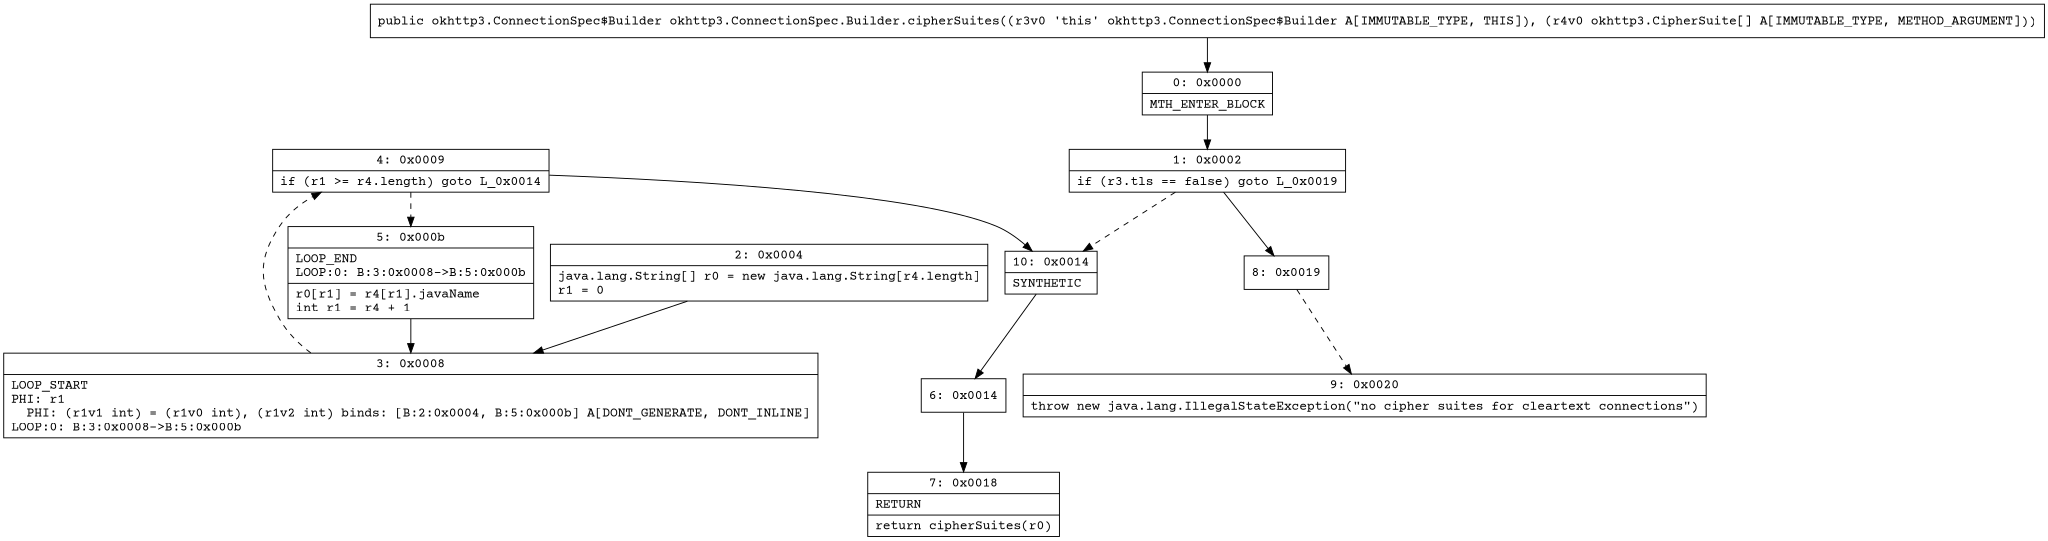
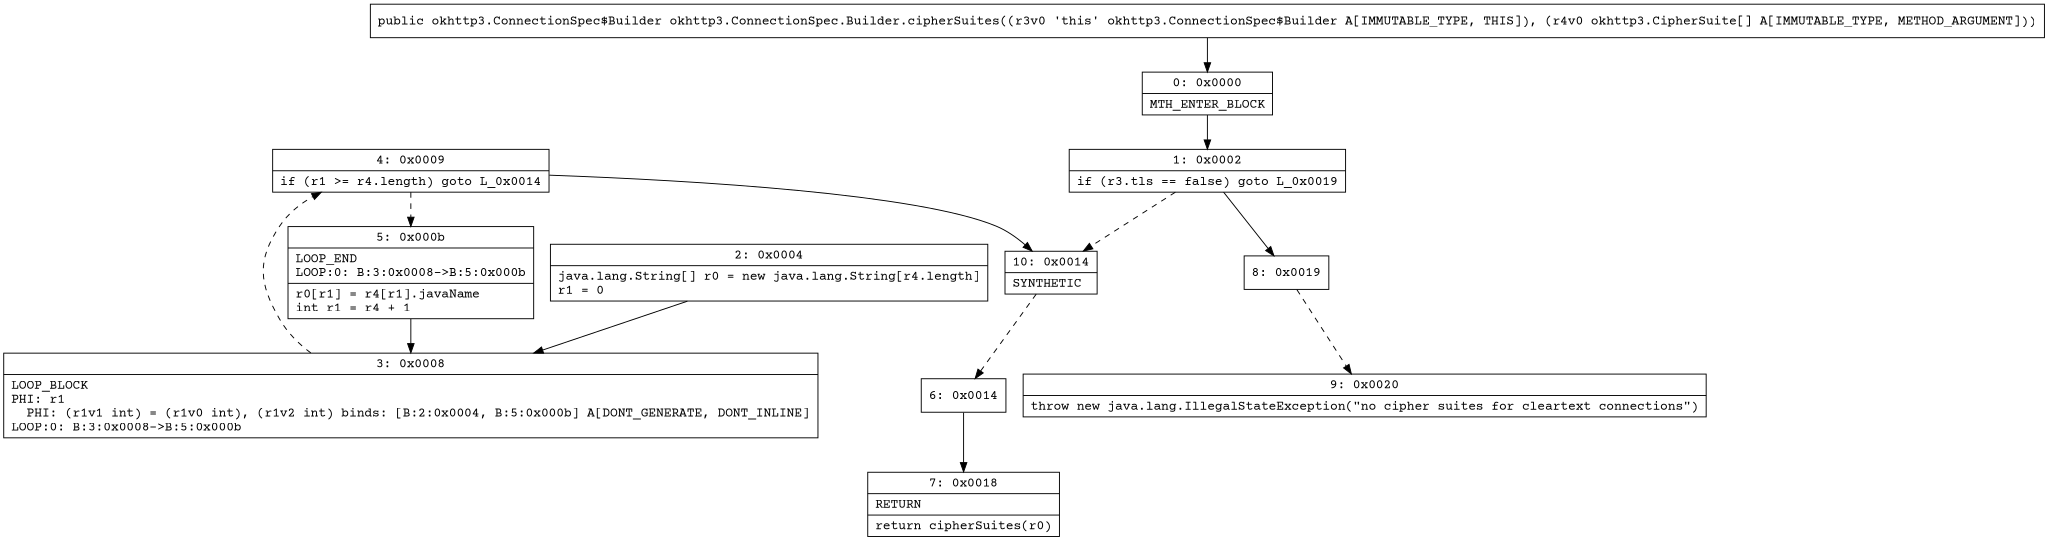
edge "10: 0x0014" -> "6: 0x0014": style solid -> dashed
node "3: 0x0008": text "LOOP_START" -> "LOOP_BLOCK"
